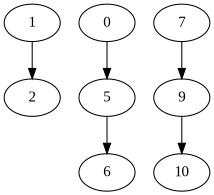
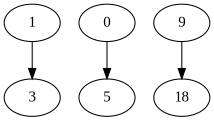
node "7": removed
node "2": label "2" -> "3"
node "6": removed
node "10": label "10" -> "18"
